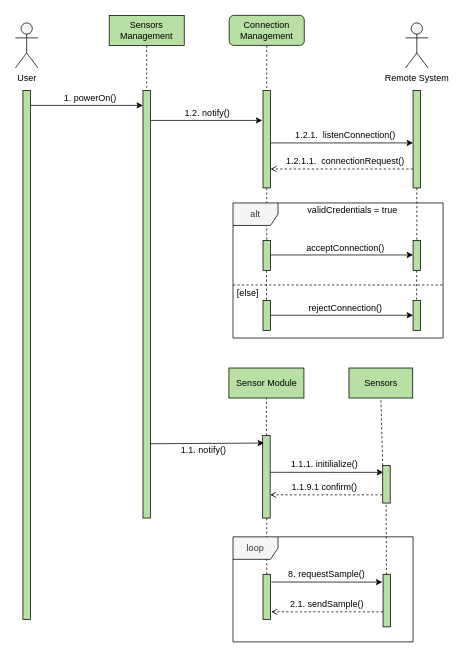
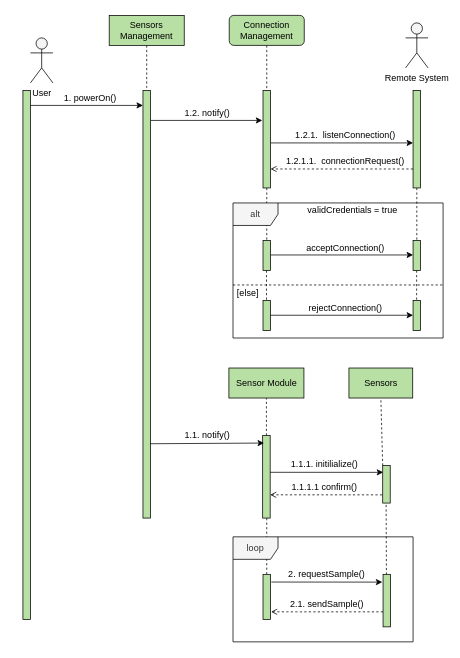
node "User": moved (27, 45) -> (42, 60)
node "1.1. notify()": moved (203, 450) -> (207, 435)
node "1.1.9.1 confirm()": label "1.1.9.1 confirm()" -> "1.1.1.1 confirm()"
node "8. requestSample()": label "8. requestSample()" -> "2. requestSample()"
